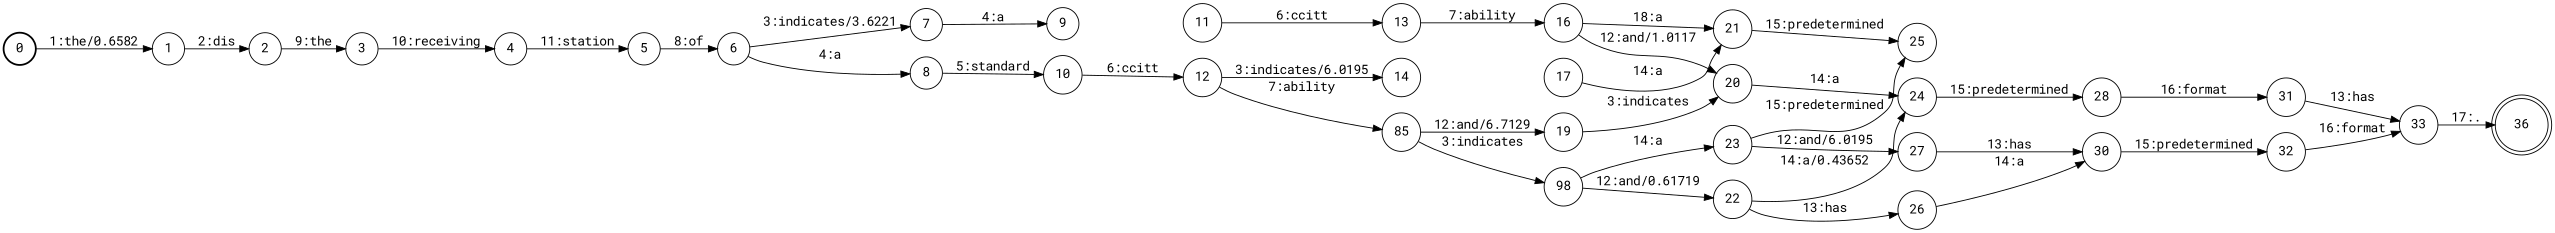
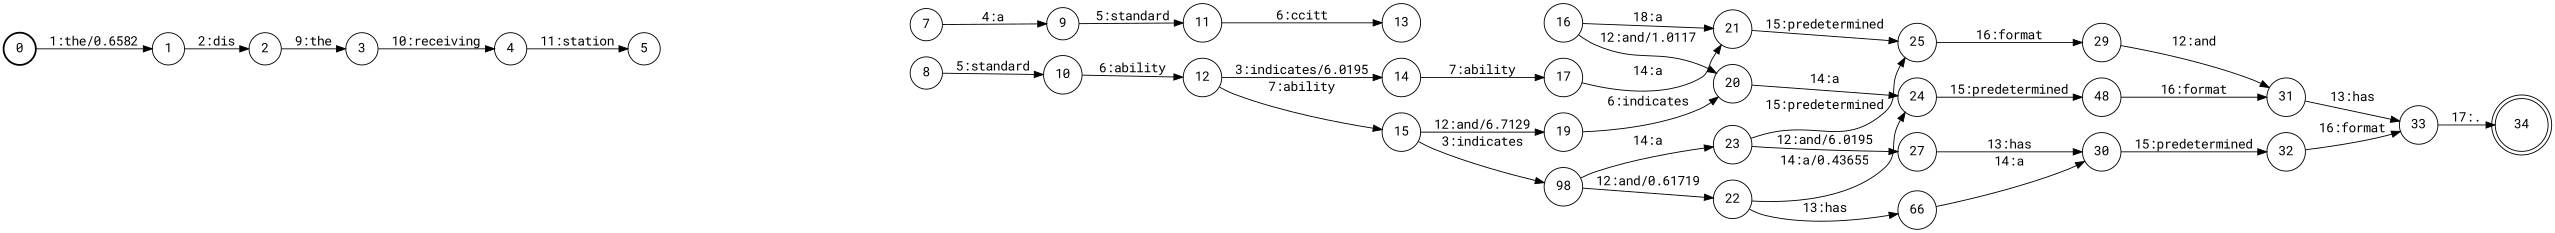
edge "9" -> "11": added, label "5:standard"
edge "13" -> "16": removed, label "7:ability"
node "29": added
node "6": removed
edge "10" -> "12": label "6:ccitt" -> "6:ability"
edge "14" -> "17": added, label "7:ability"
node "28": label "28" -> "48"
edge "19" -> "20": label "3:indicates" -> "6:indicates"
node "36": label "36" -> "34"
node "85": label "85" -> "15"
edge "22" -> "24": label "14:a/0.43652" -> "14:a/0.43655"
node "26": label "26" -> "66"
